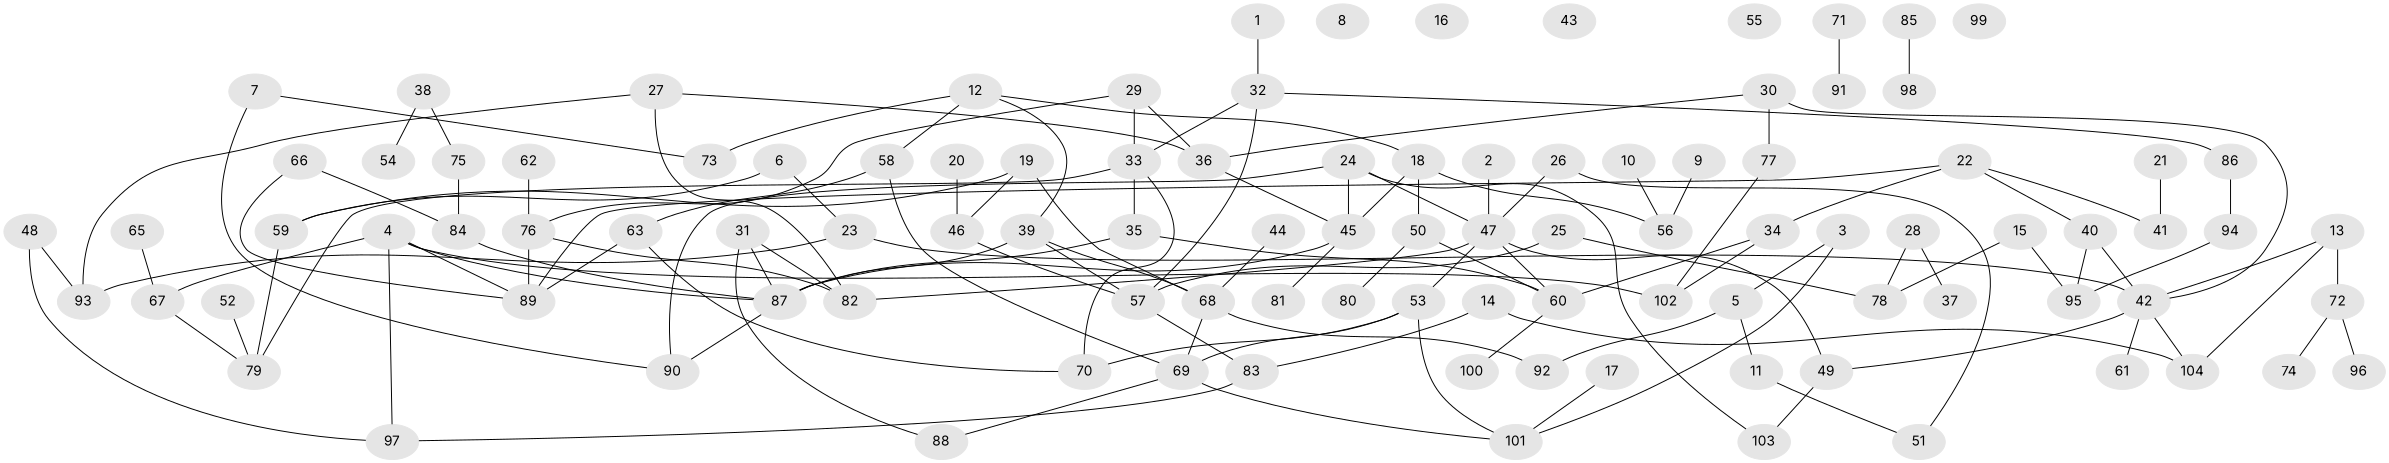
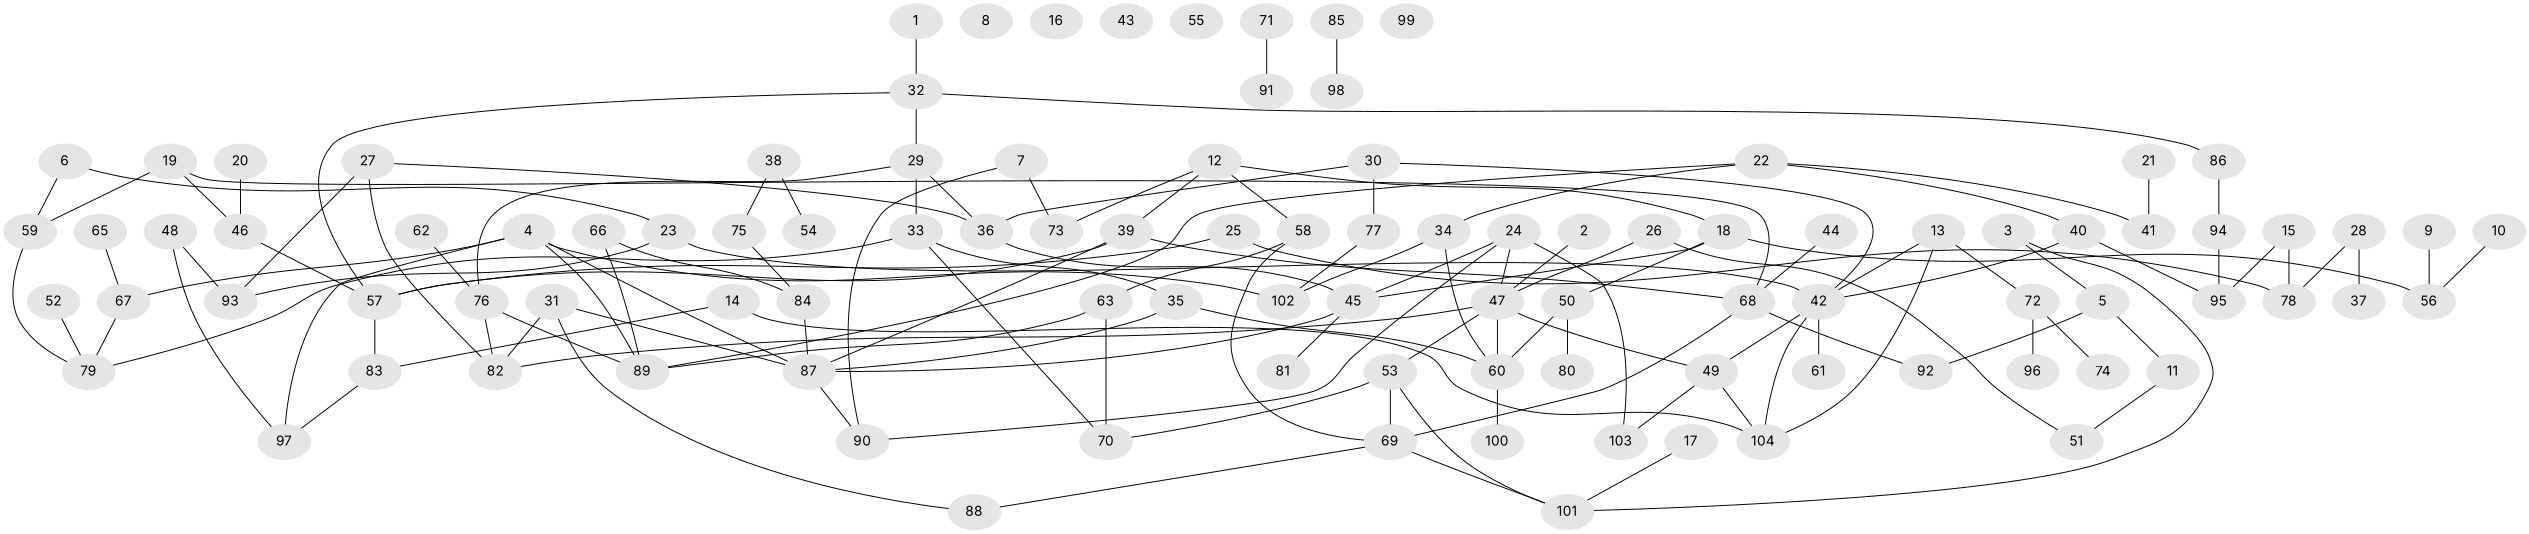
edge "32" -- "33": now "32" -- "29"
edge "49" -- "104": added
